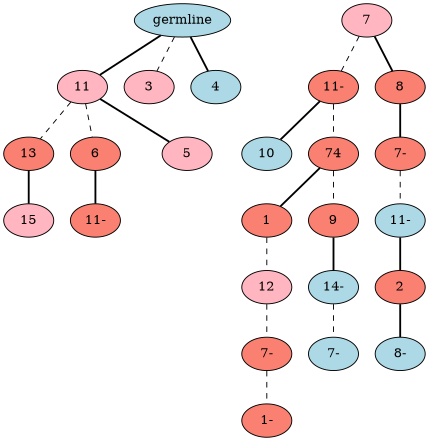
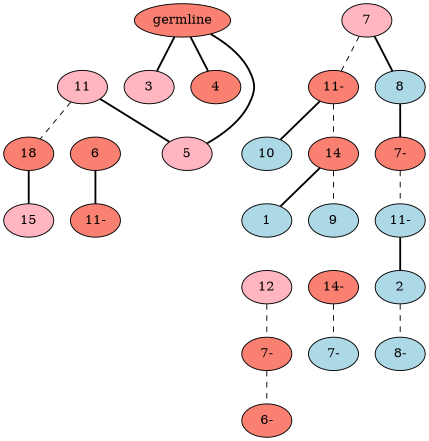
node "germline": fillcolor lightblue -> salmon
edge "germline" -- "3": style dashed -> bold
edge "germline" -- "11": now "germline" -- "5"
node "4": fillcolor lightblue -> salmon
node "8": fillcolor salmon -> lightblue
edge "11" -- "6": removed
node "13": label "13" -> "18"
node "74": label "74" -> "14"
node "1": fillcolor salmon -> lightblue
node "9": fillcolor salmon -> lightblue
edge "1" -- "12": removed
edge "9" -- "14-": removed
node "14-": fillcolor lightblue -> salmon
node "2": fillcolor salmon -> lightblue
edge "2" -- "8-": style bold -> dashed
node "1-": label "1-" -> "6-"
